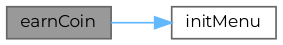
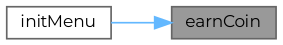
edge "earnCoin" -> "initMenu": reversed
